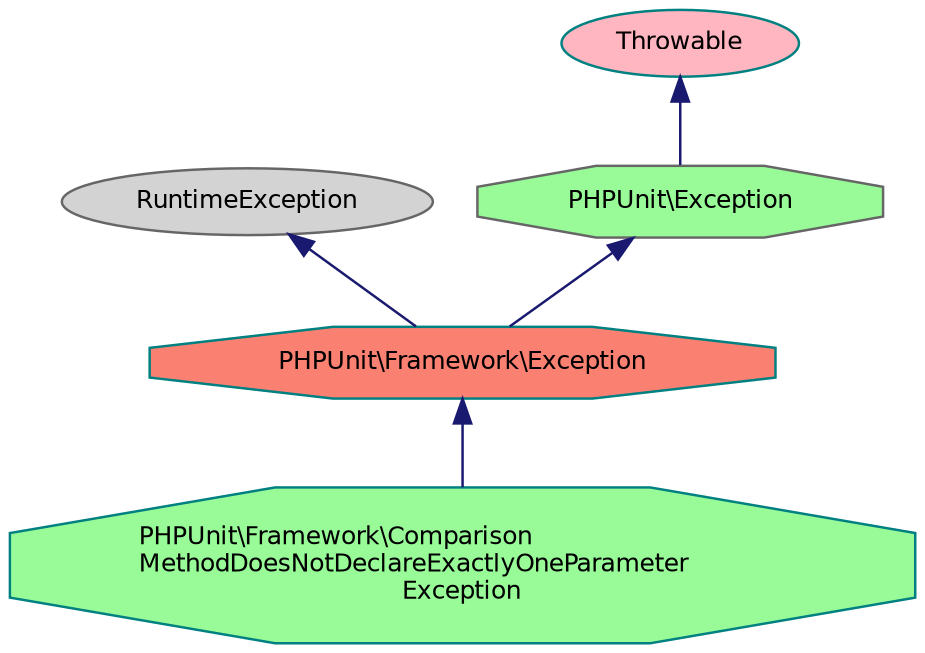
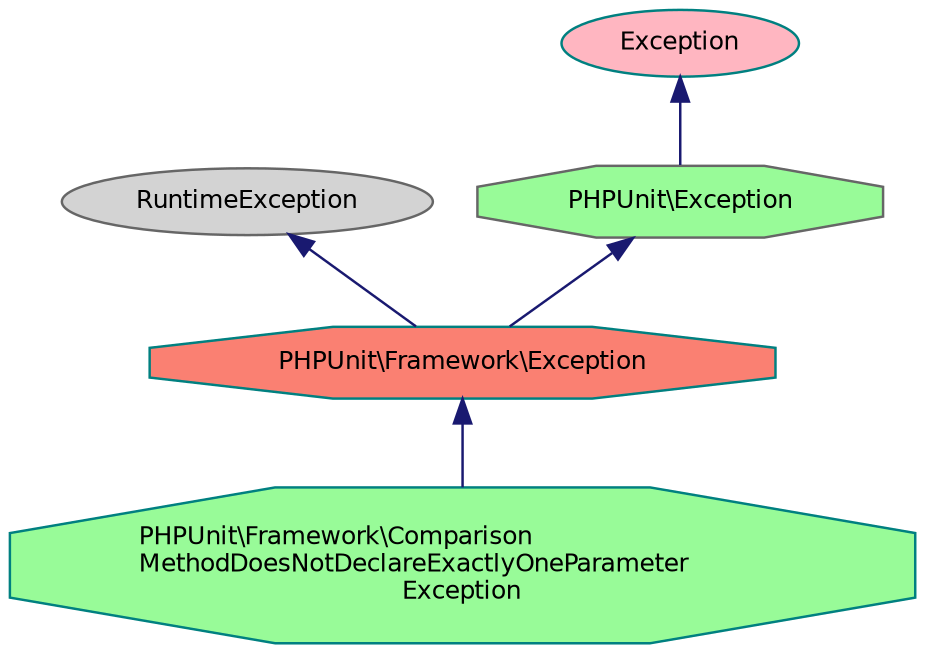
node "Throwable": label "Throwable" -> "Exception"
